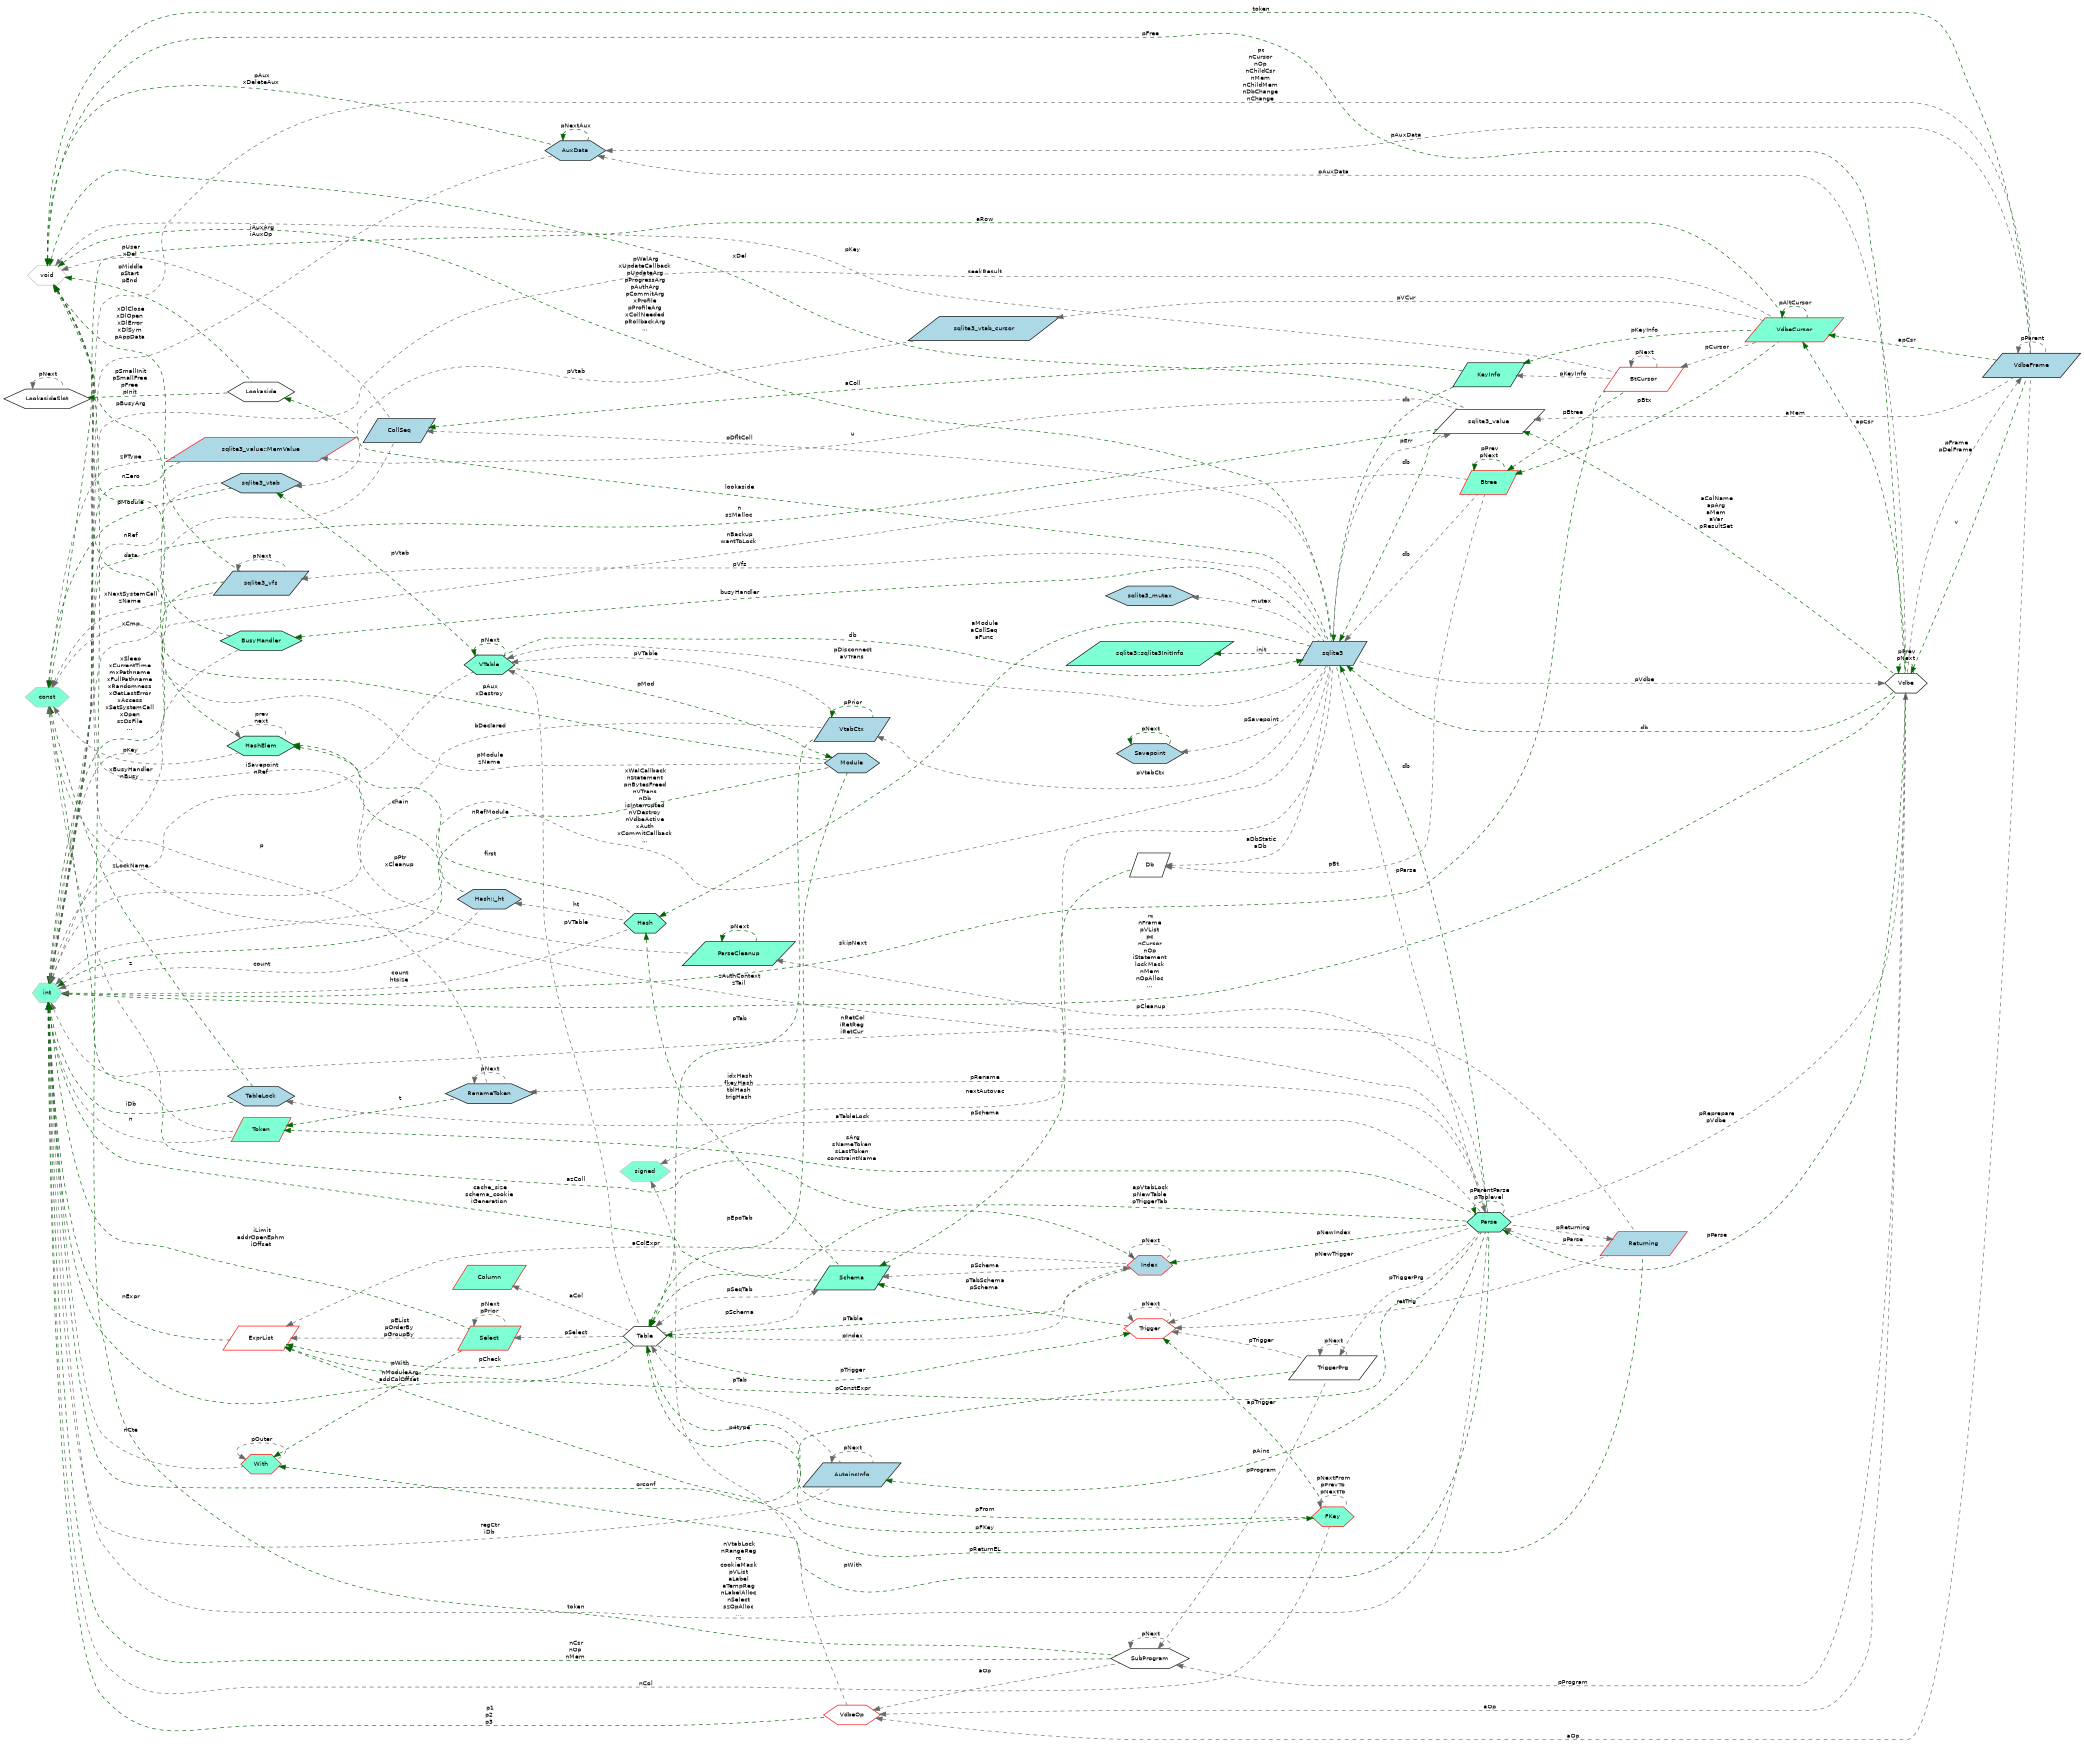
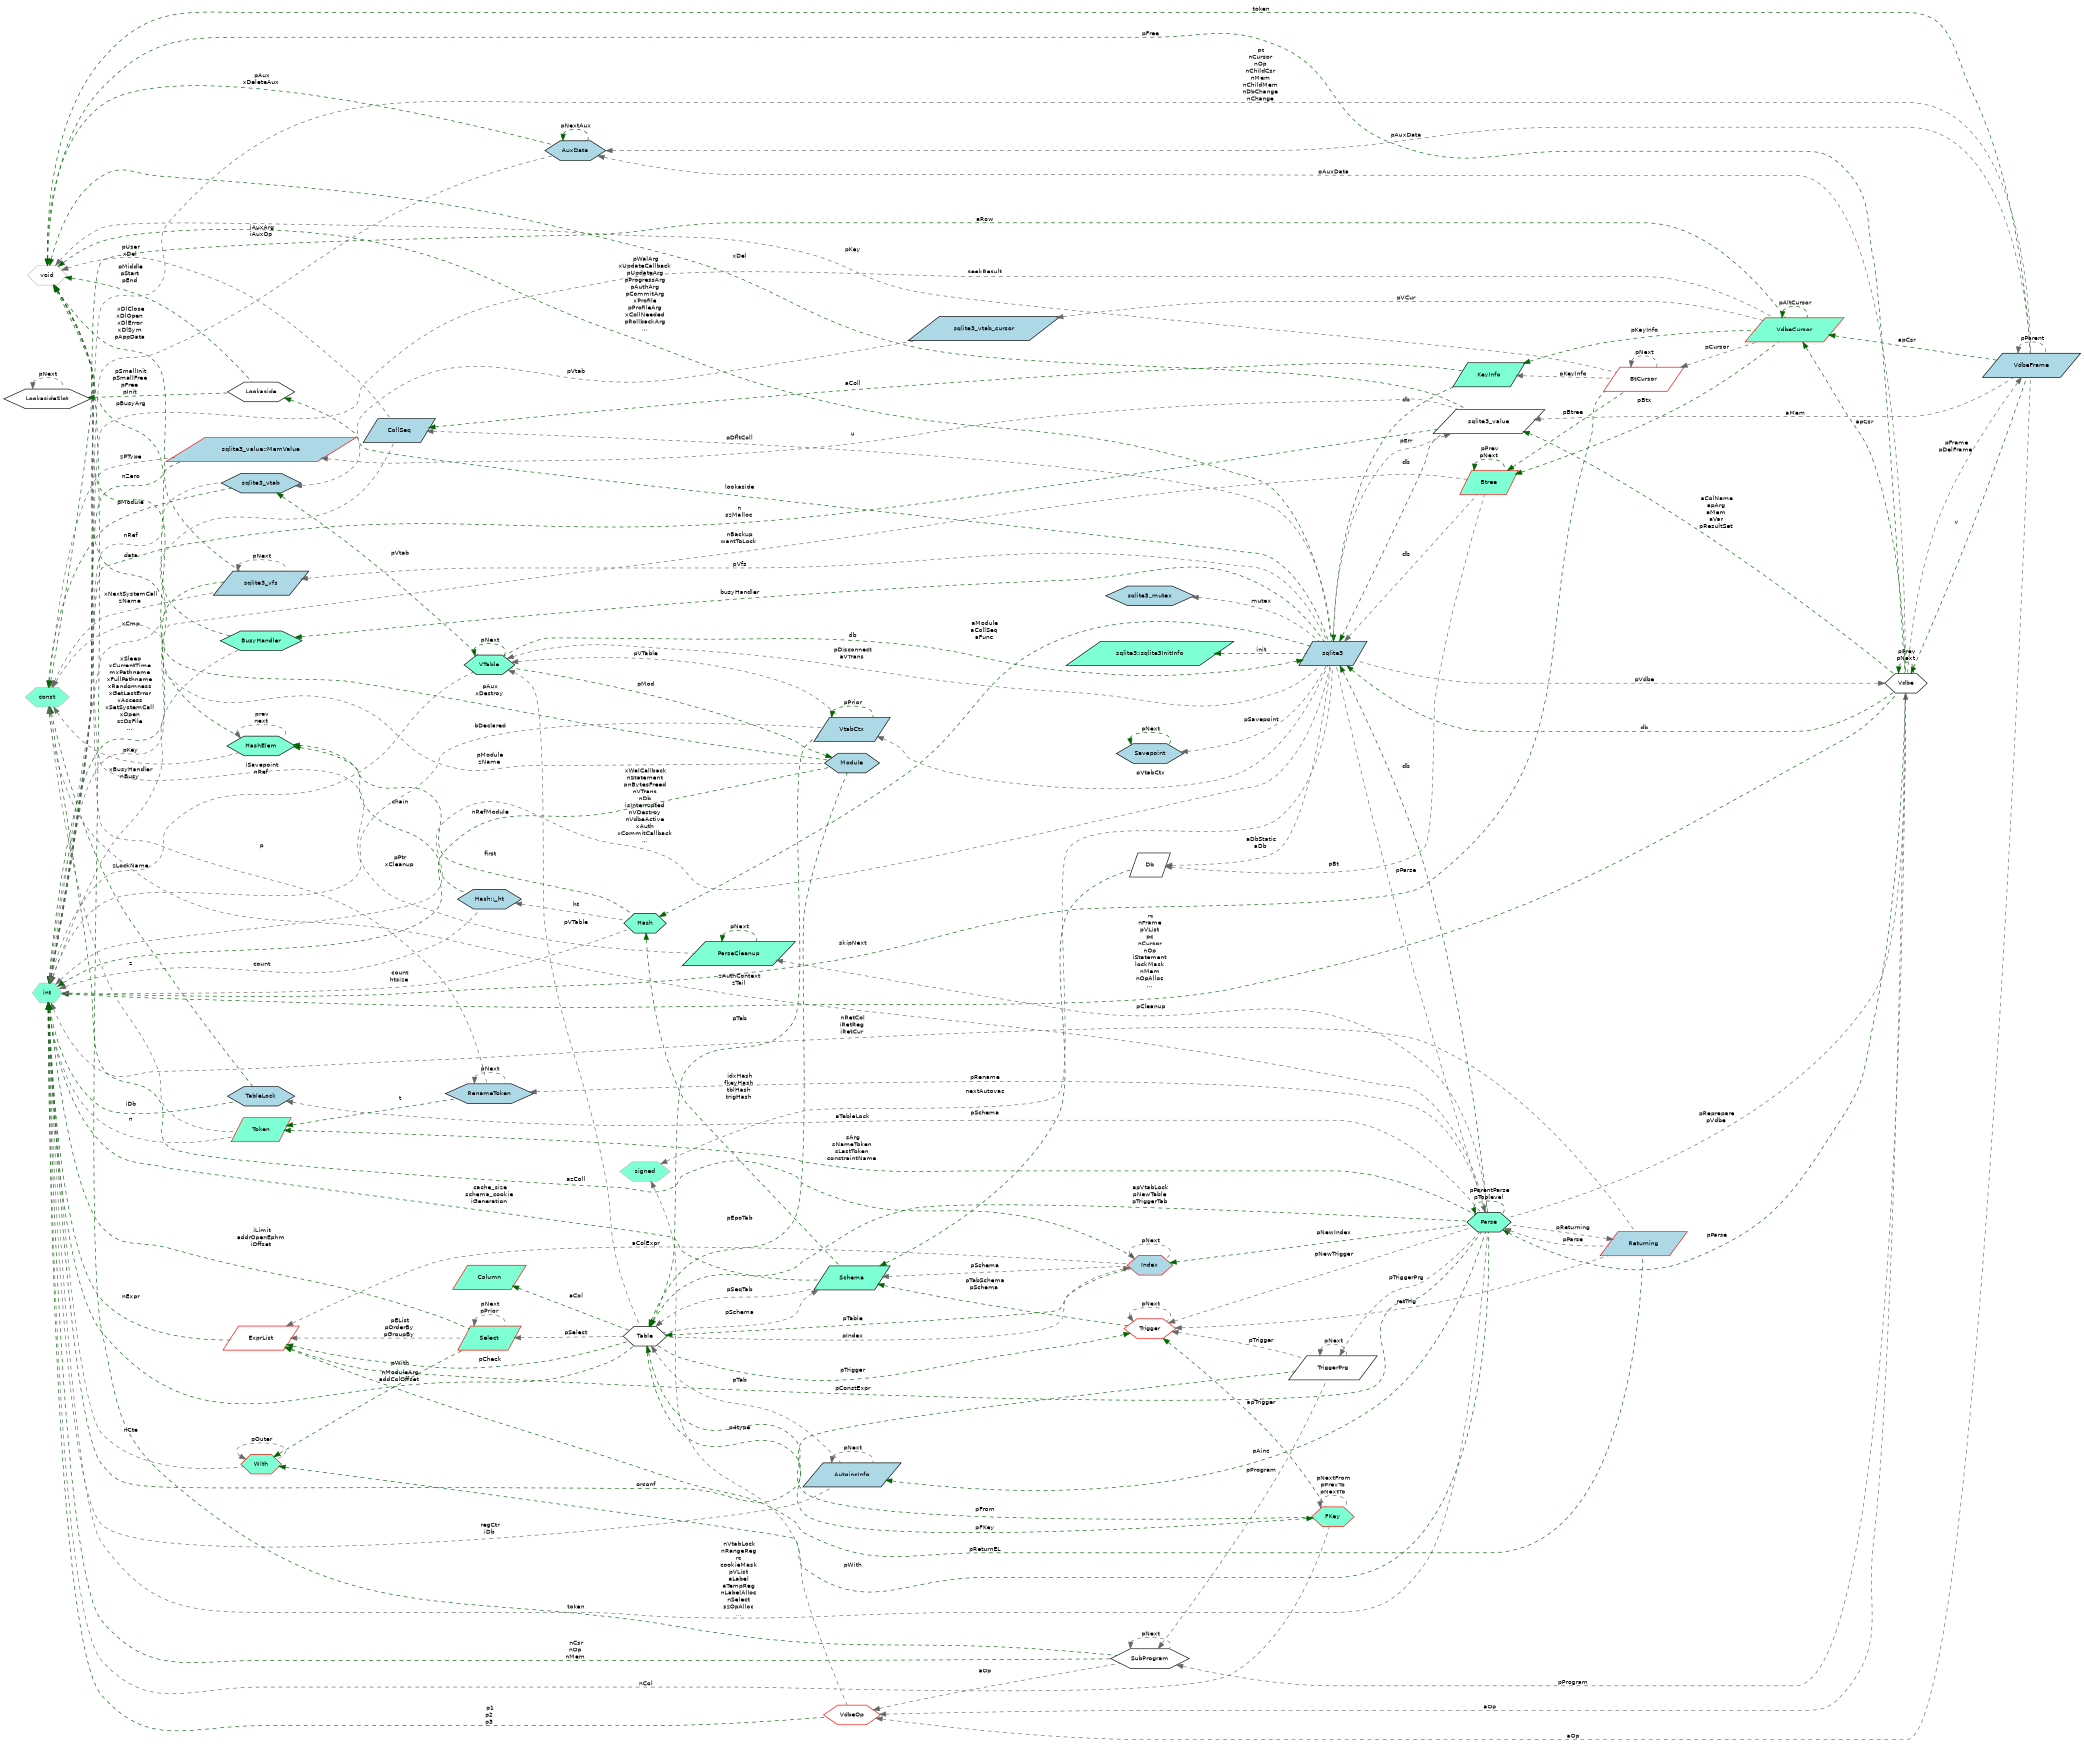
edge "Table" -> "Column": color gray40 -> darkgreen
